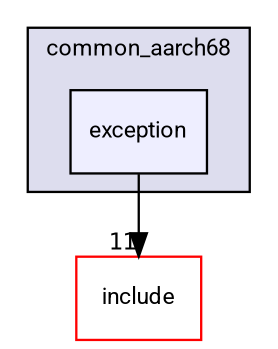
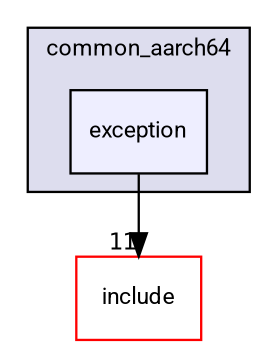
cluster "common_aarch68": label "common_aarch68" -> "common_aarch64"
